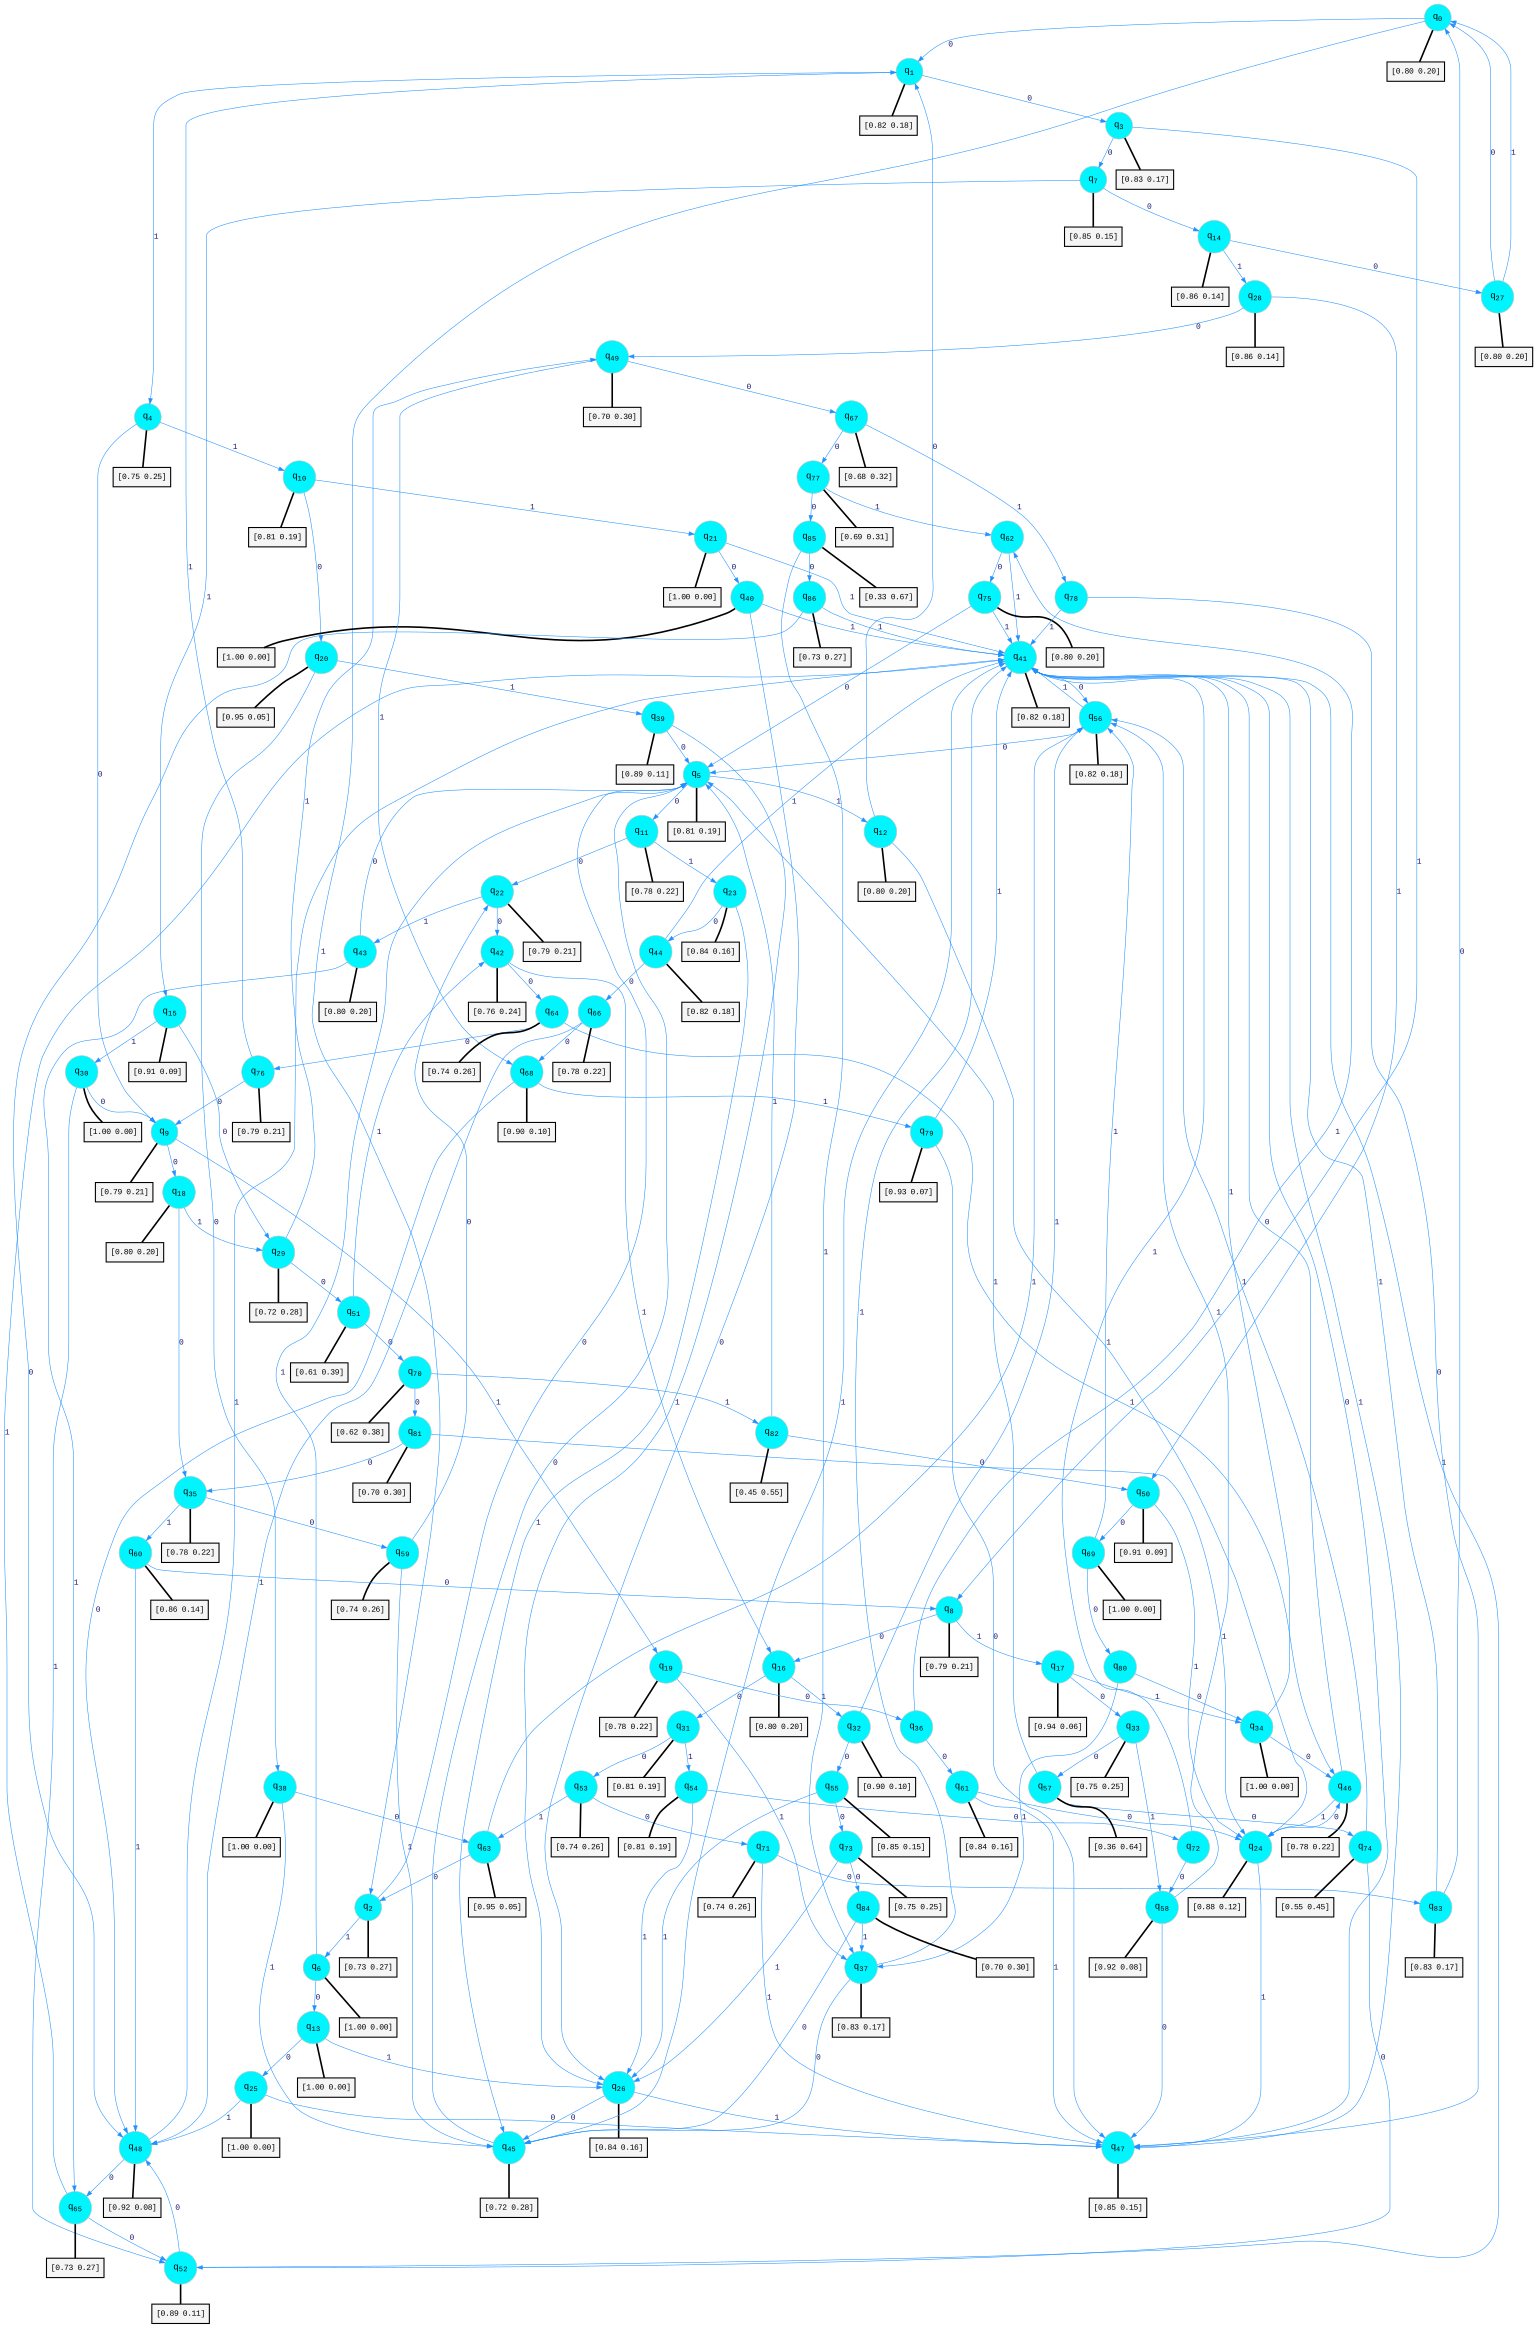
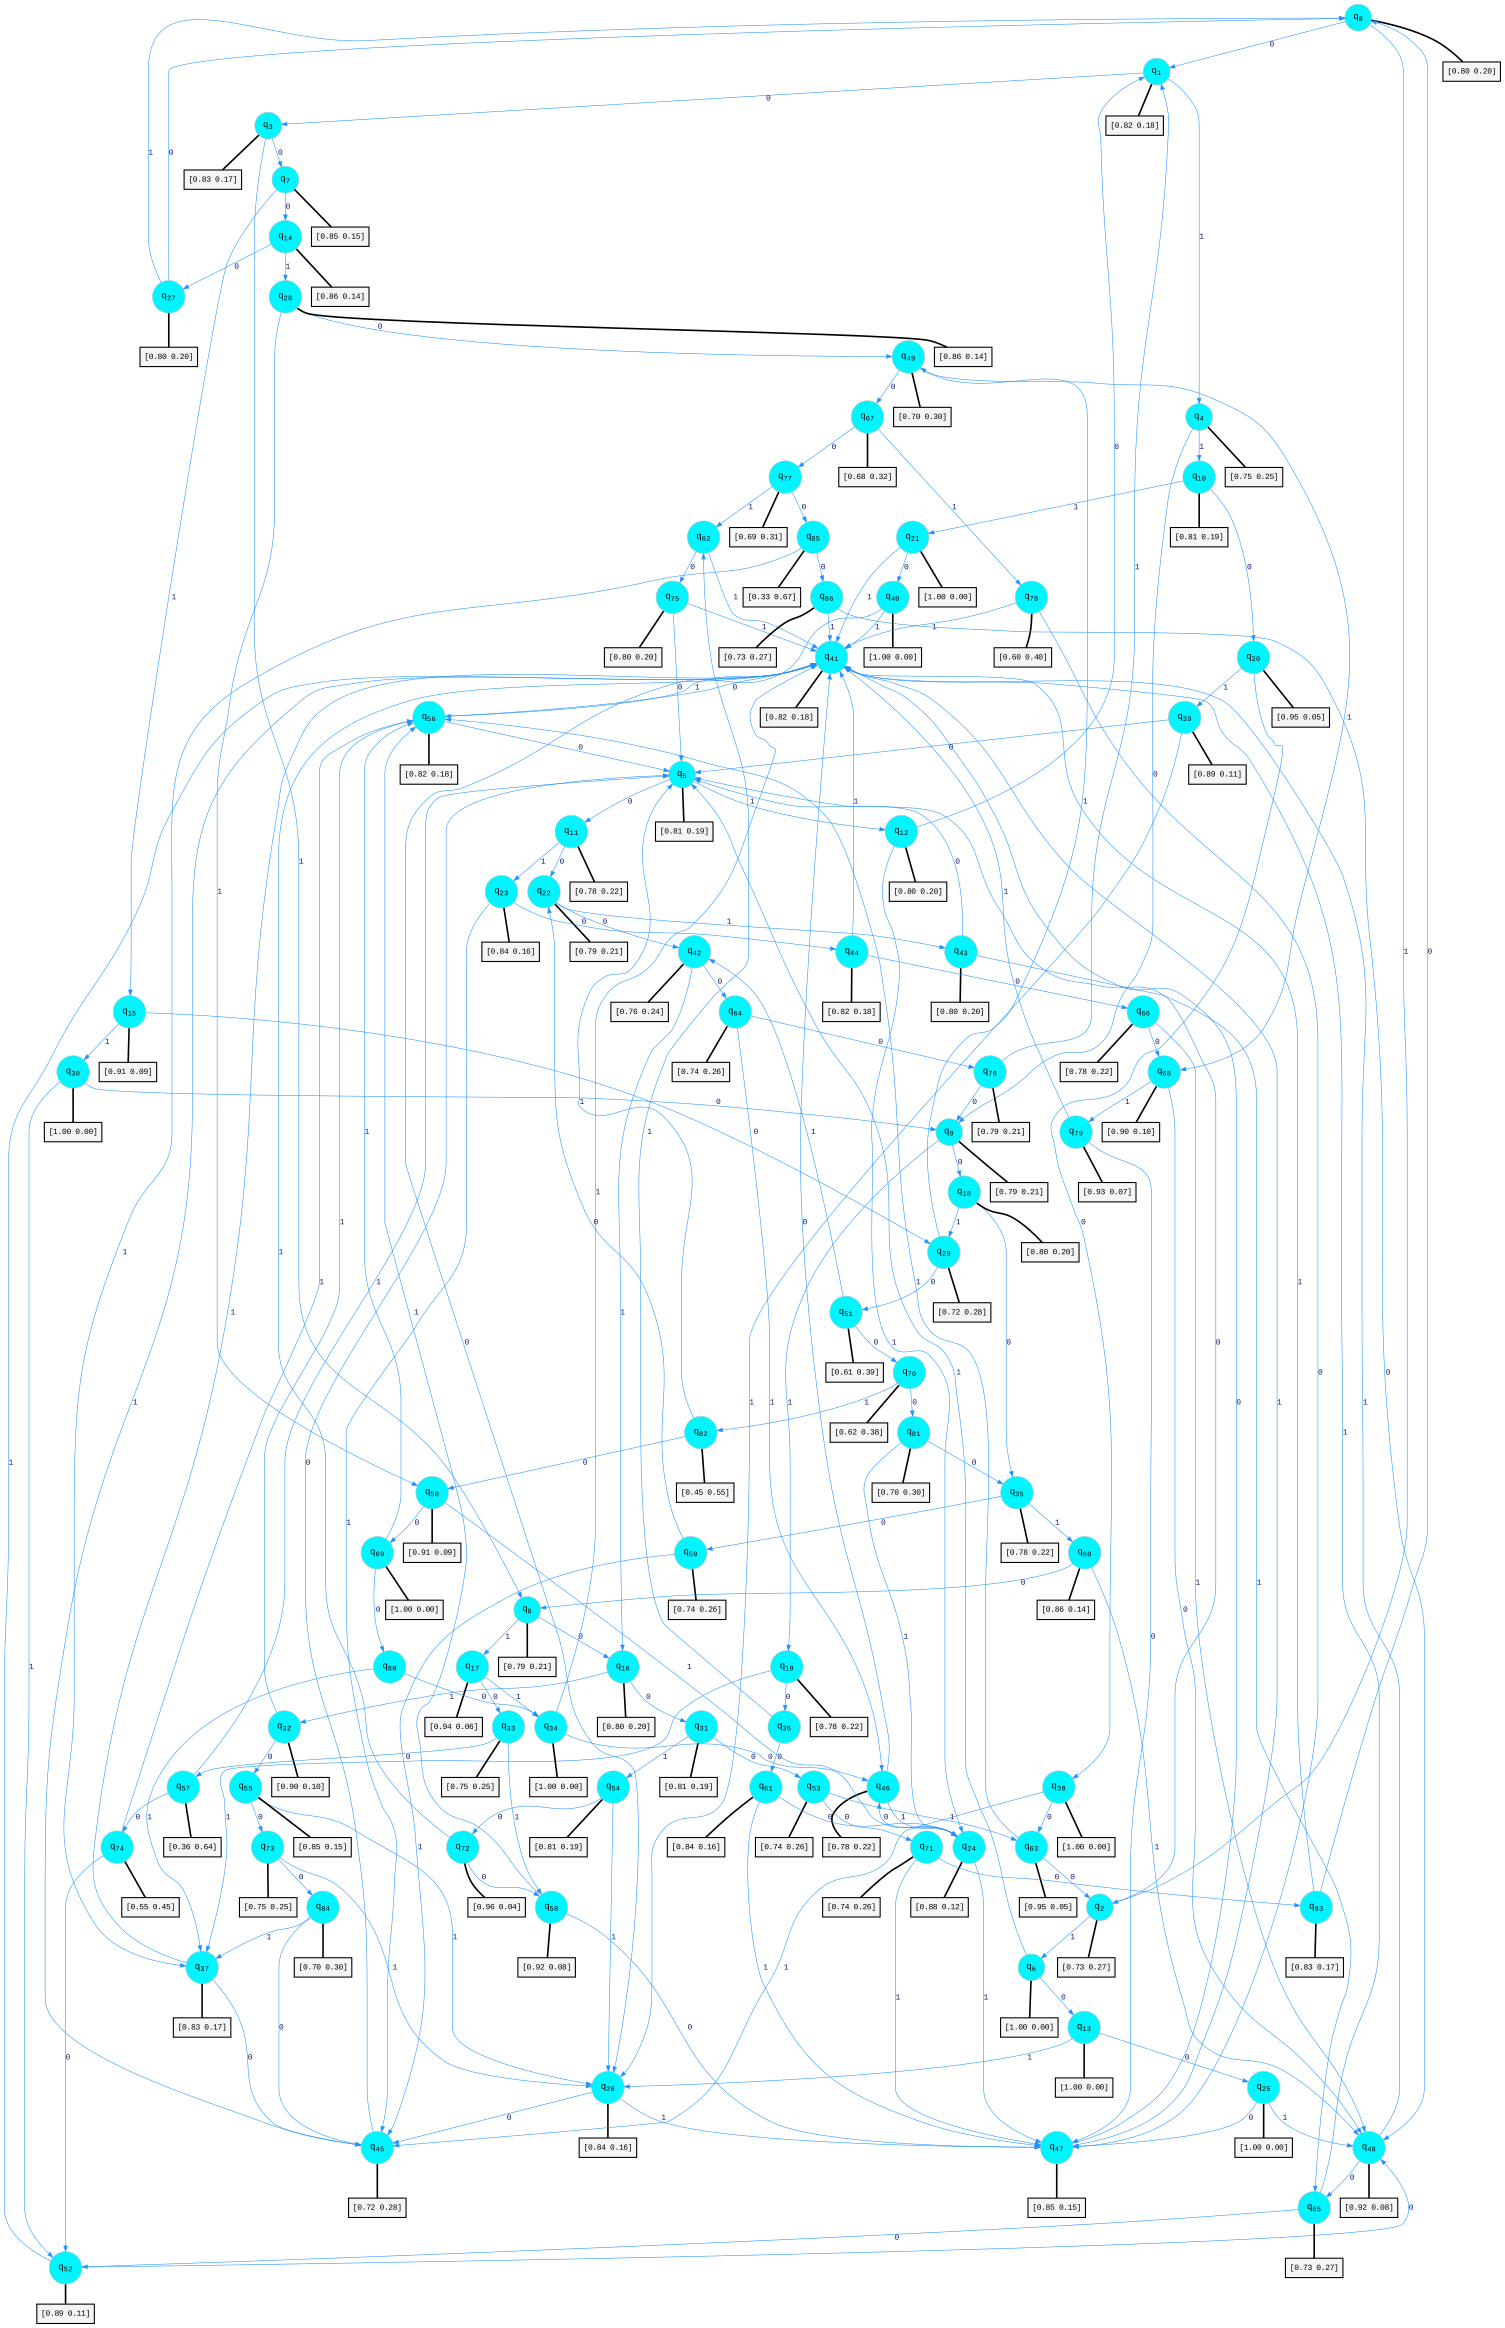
node "[0.60 0.40]": added
node "[0.96 0.04]": added
